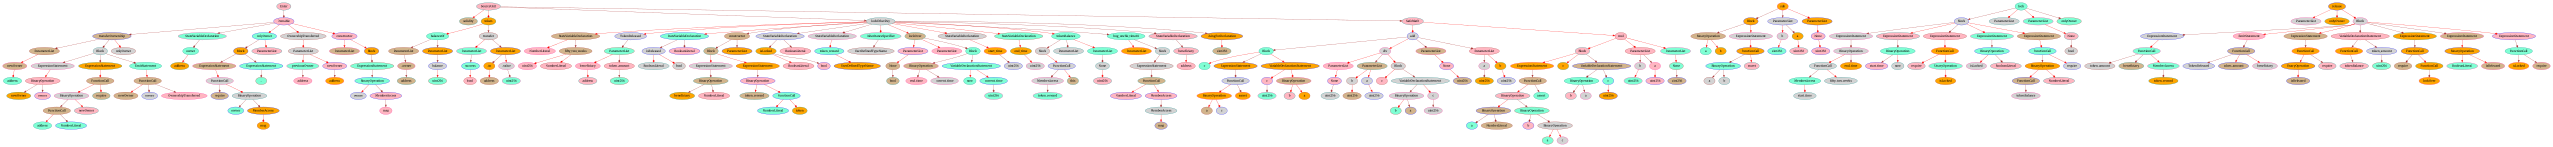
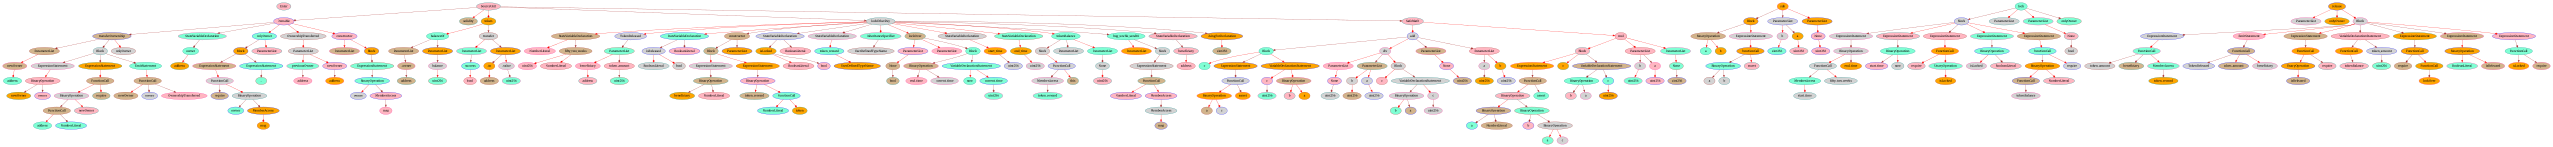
edge "Enter" -> "Ownable": now "SourceUnit" -> "Ownable"
node "bug_unchk_time18": label "bug_unchk_time18" -> "bug_unchk_send18"
node "balance": color blue -> deeppink
